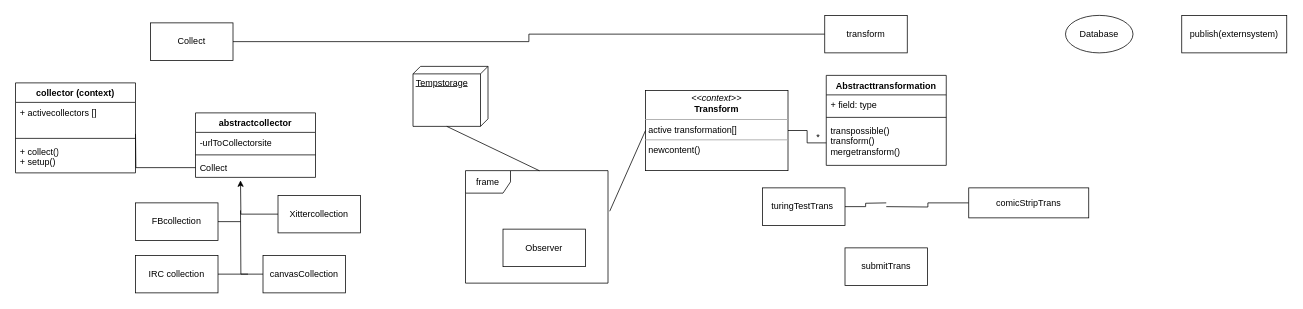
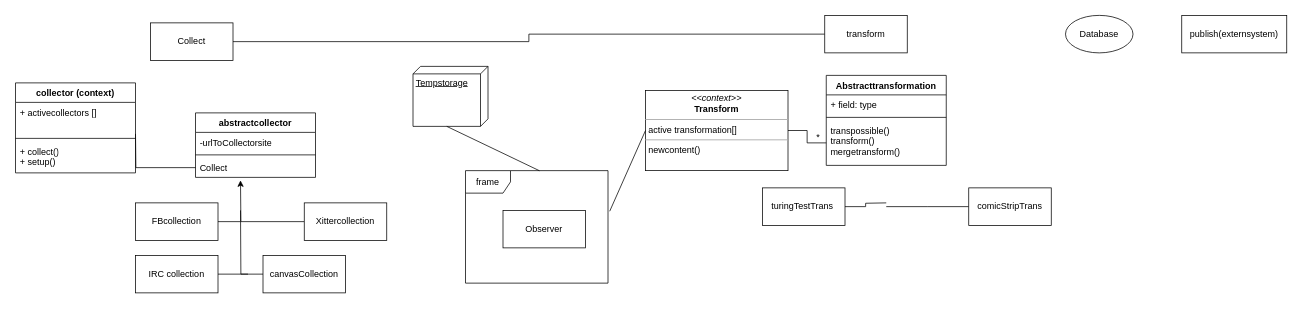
node "comicStripTrans": size 120x30 -> 83x38
node "Xittercollection": moved (319, 214) -> (345, 222)
node "Observer": moved (544, 248) -> (544, 229)
node "submitTrans": removed
